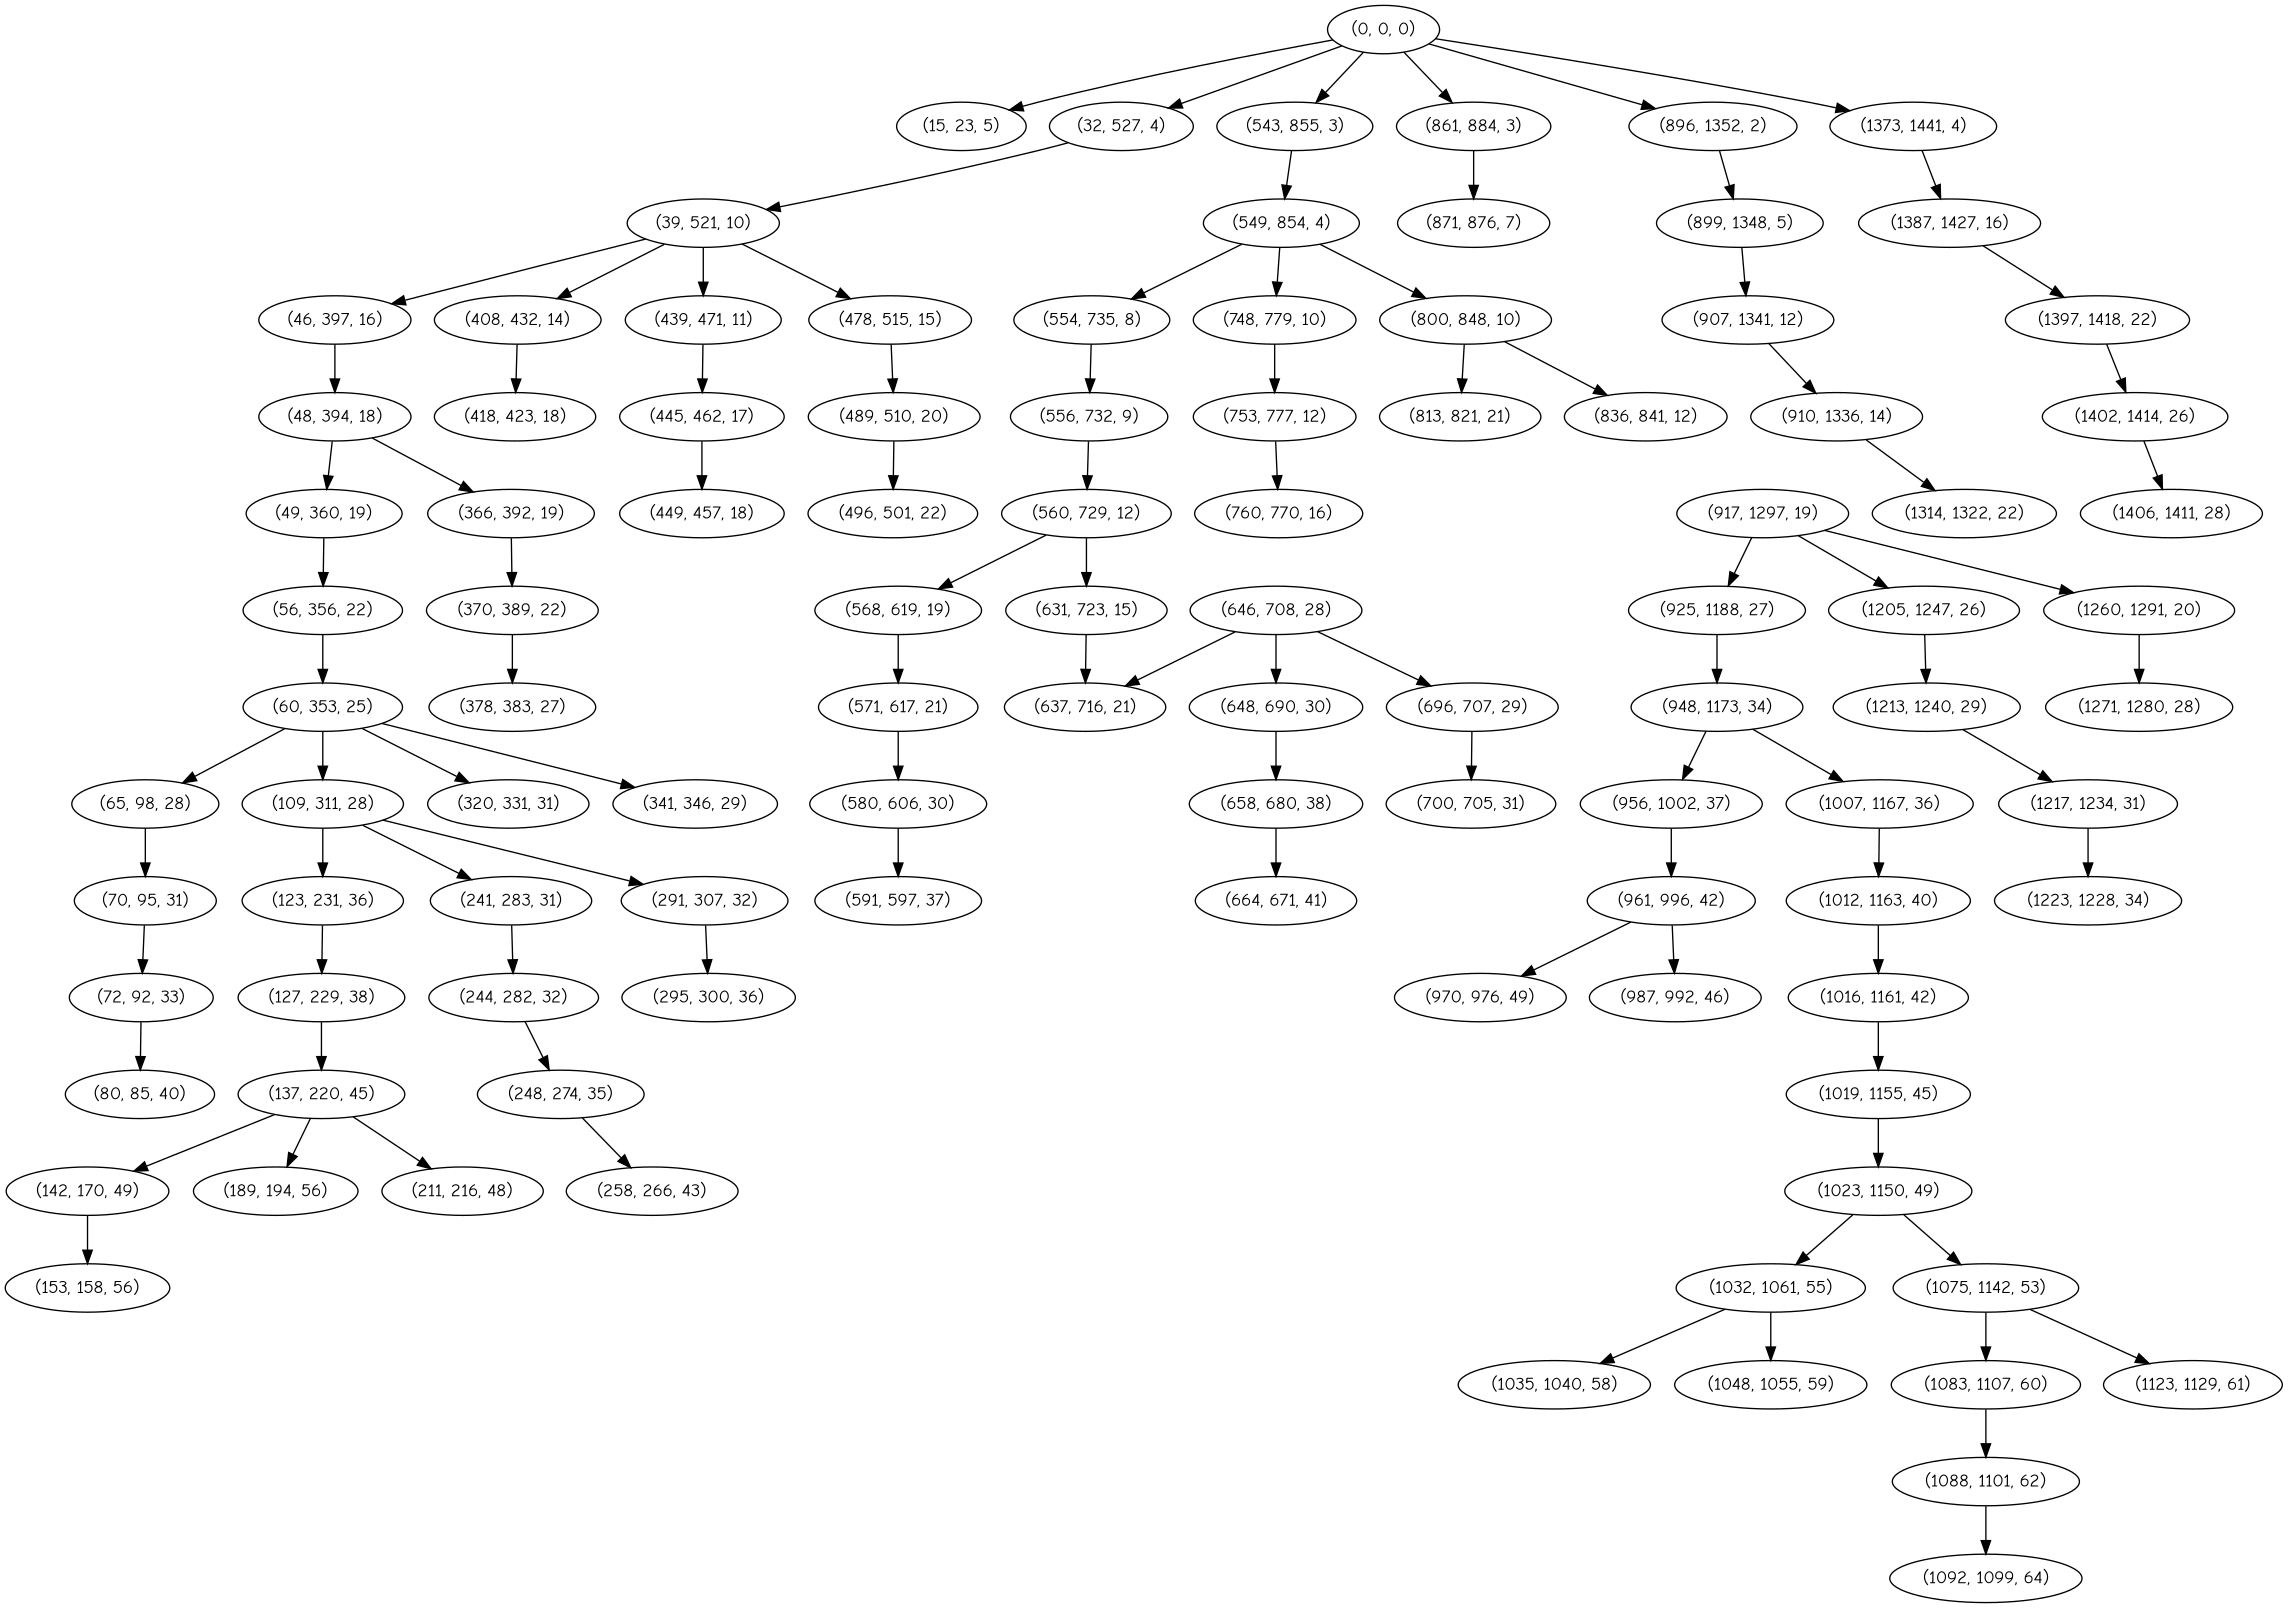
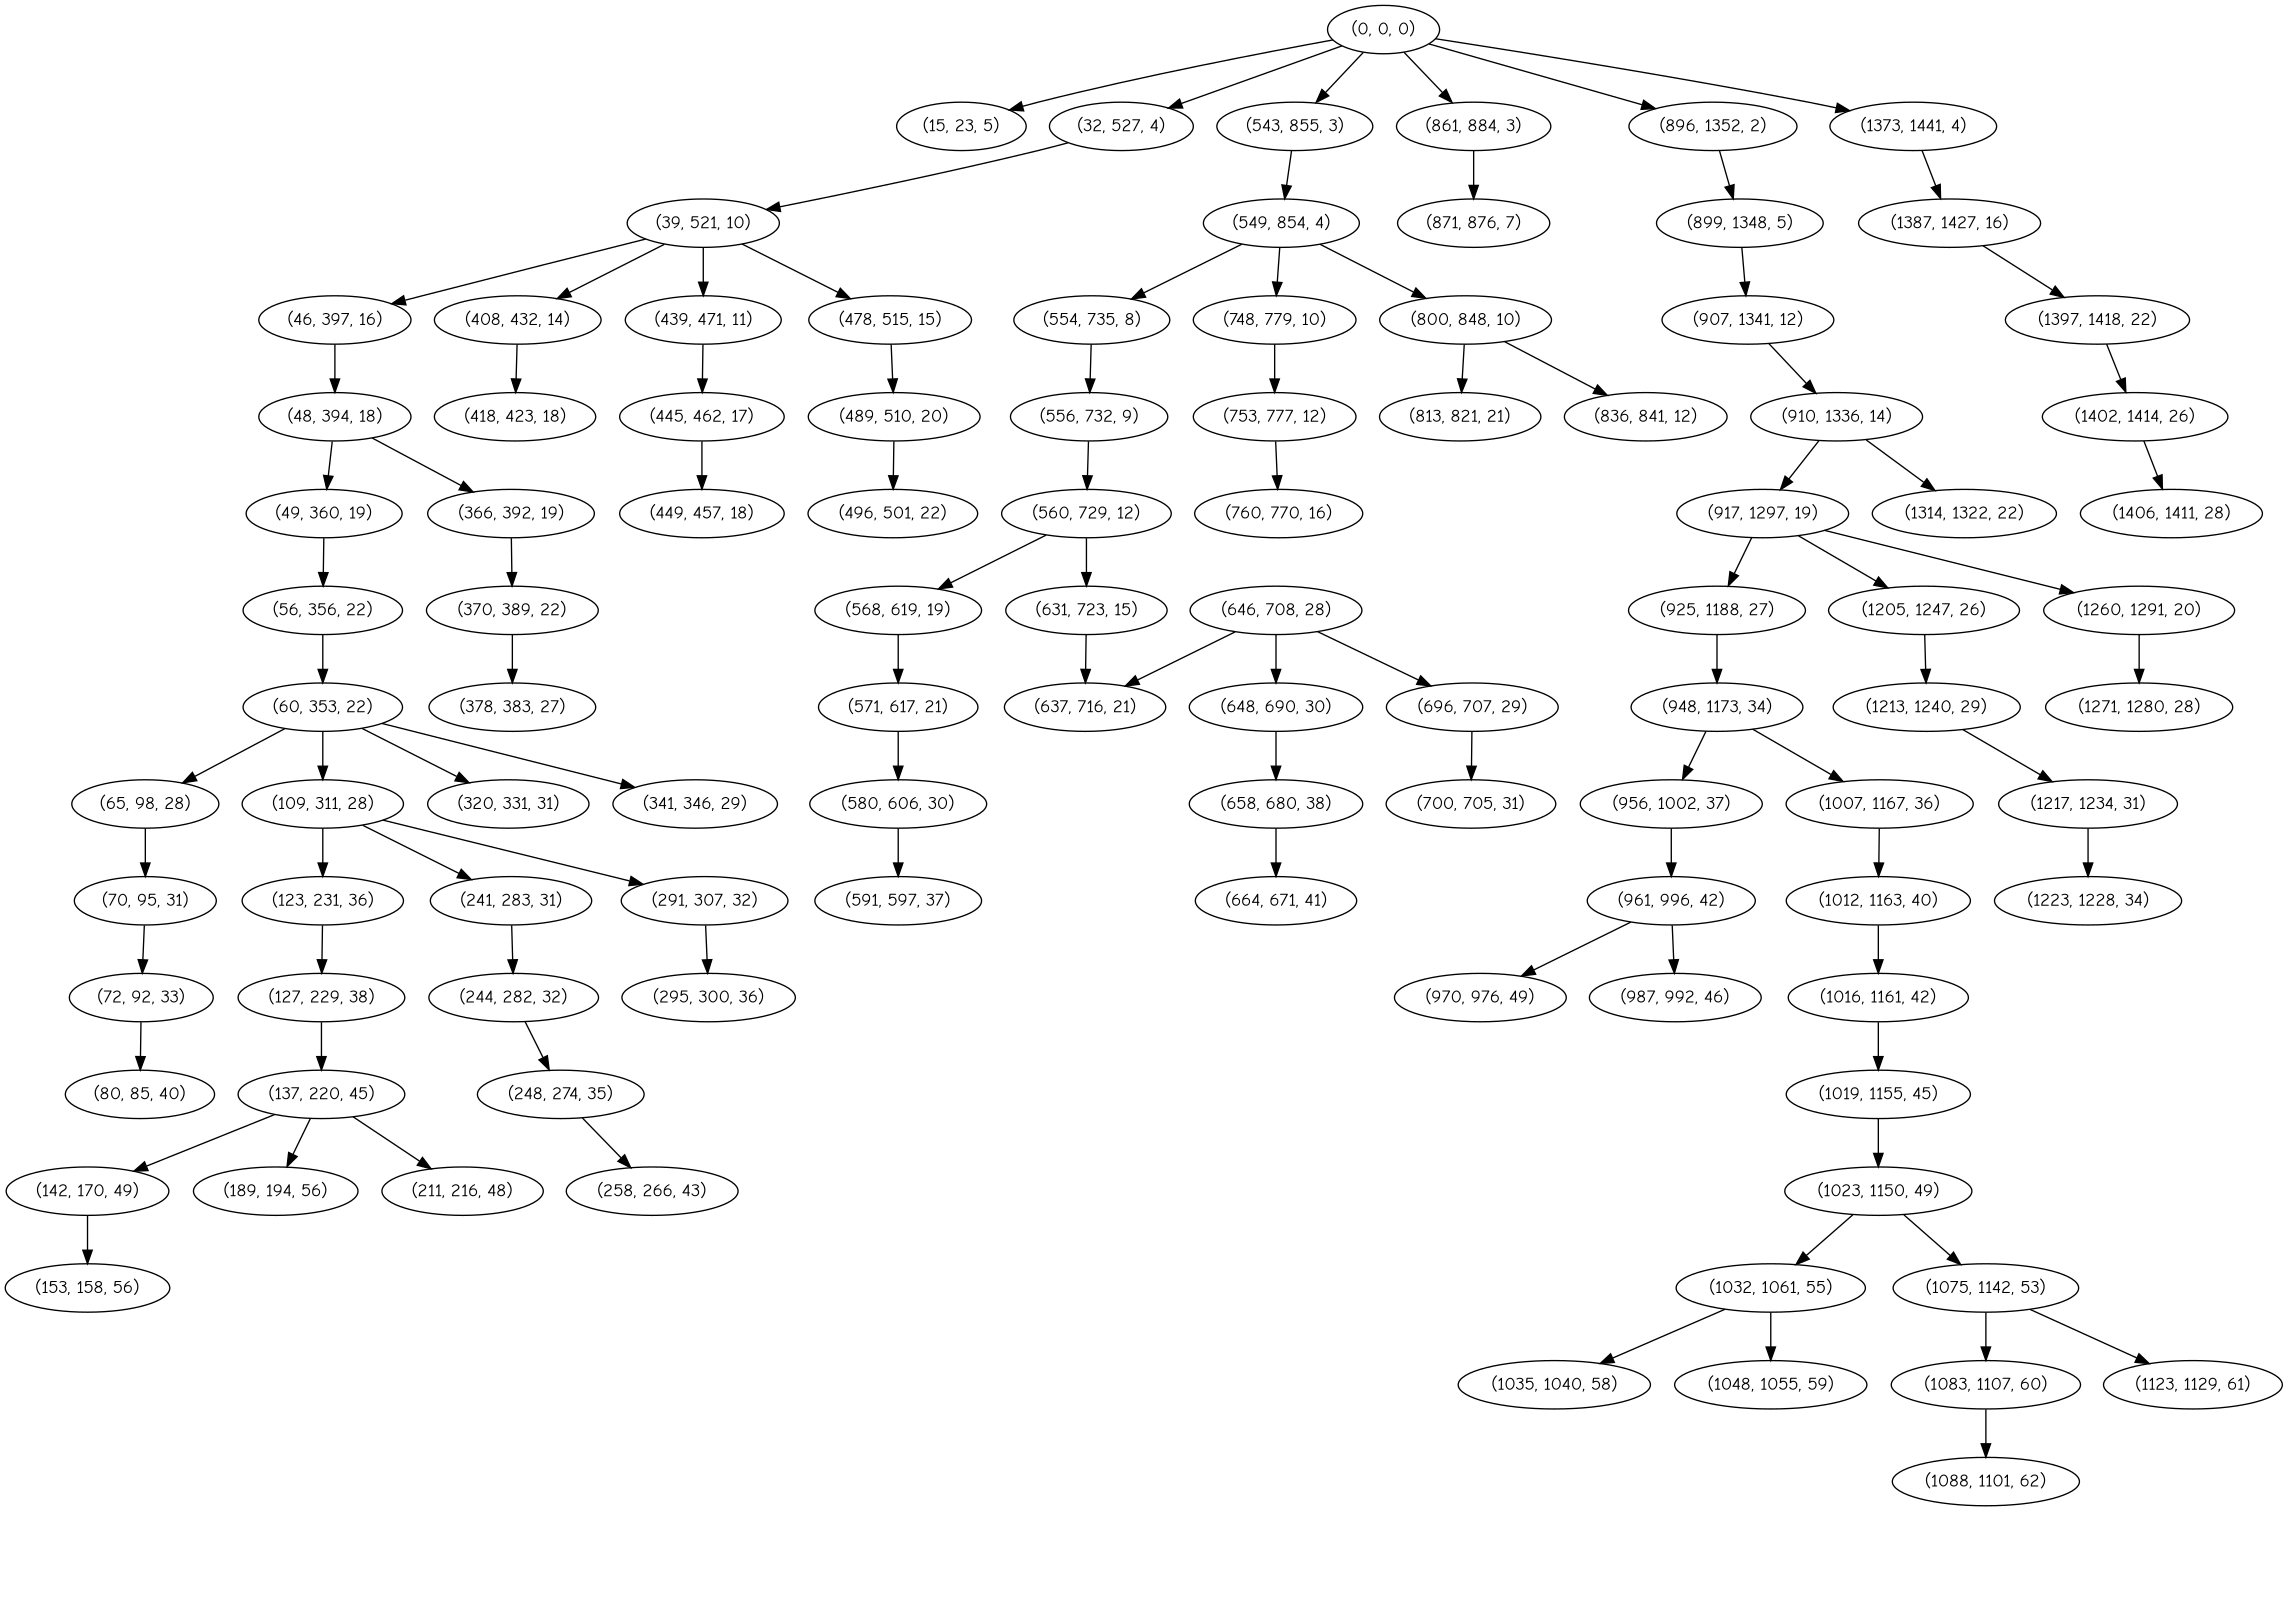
edge "(910, 1336, 14)" -> "(917, 1297, 19)": added
node "(60, 353, 25)": label "(60, 353, 25)" -> "(60, 353, 22)"
node "(1092, 1099, 64)": removed
